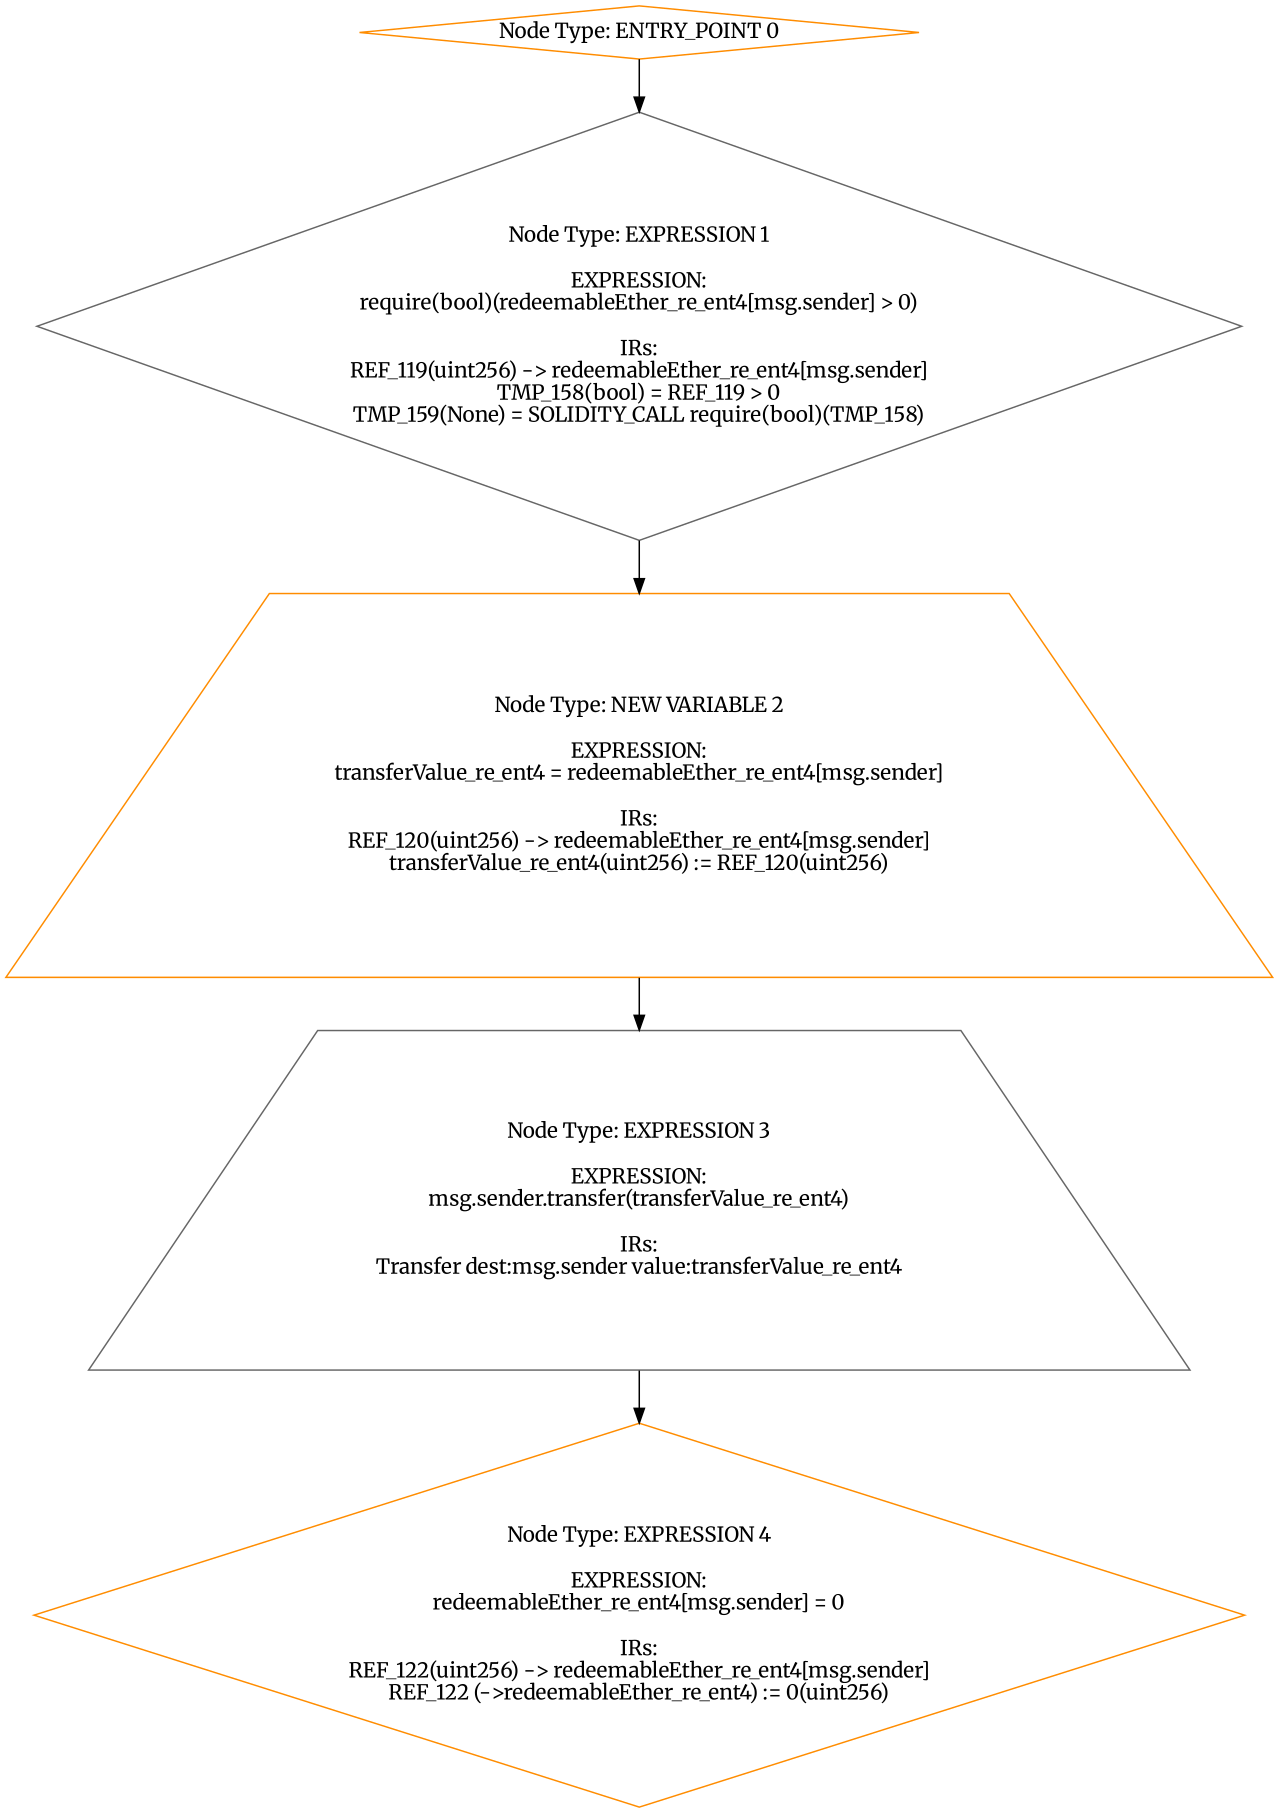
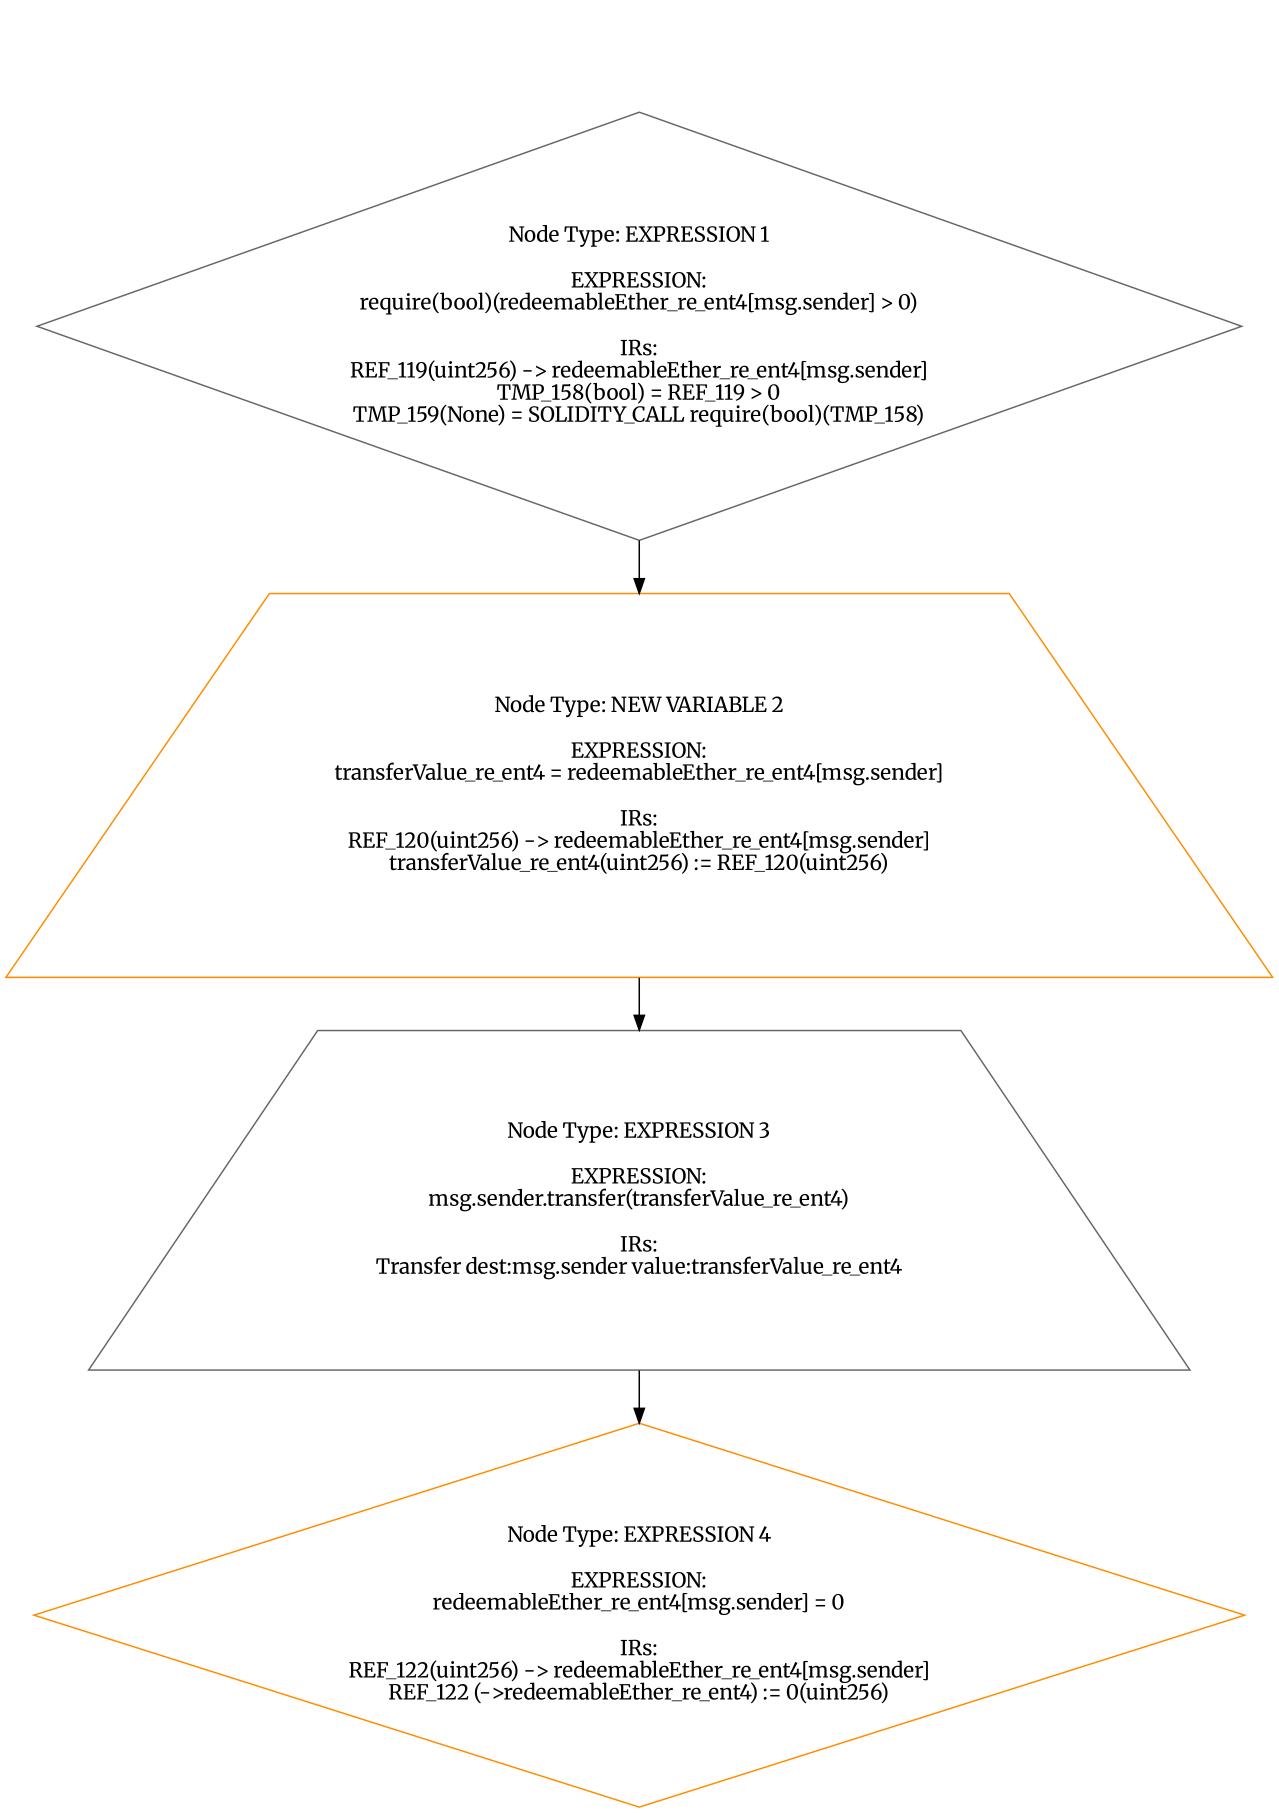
node "Node Type: ENTRY_POINT 0": removed
